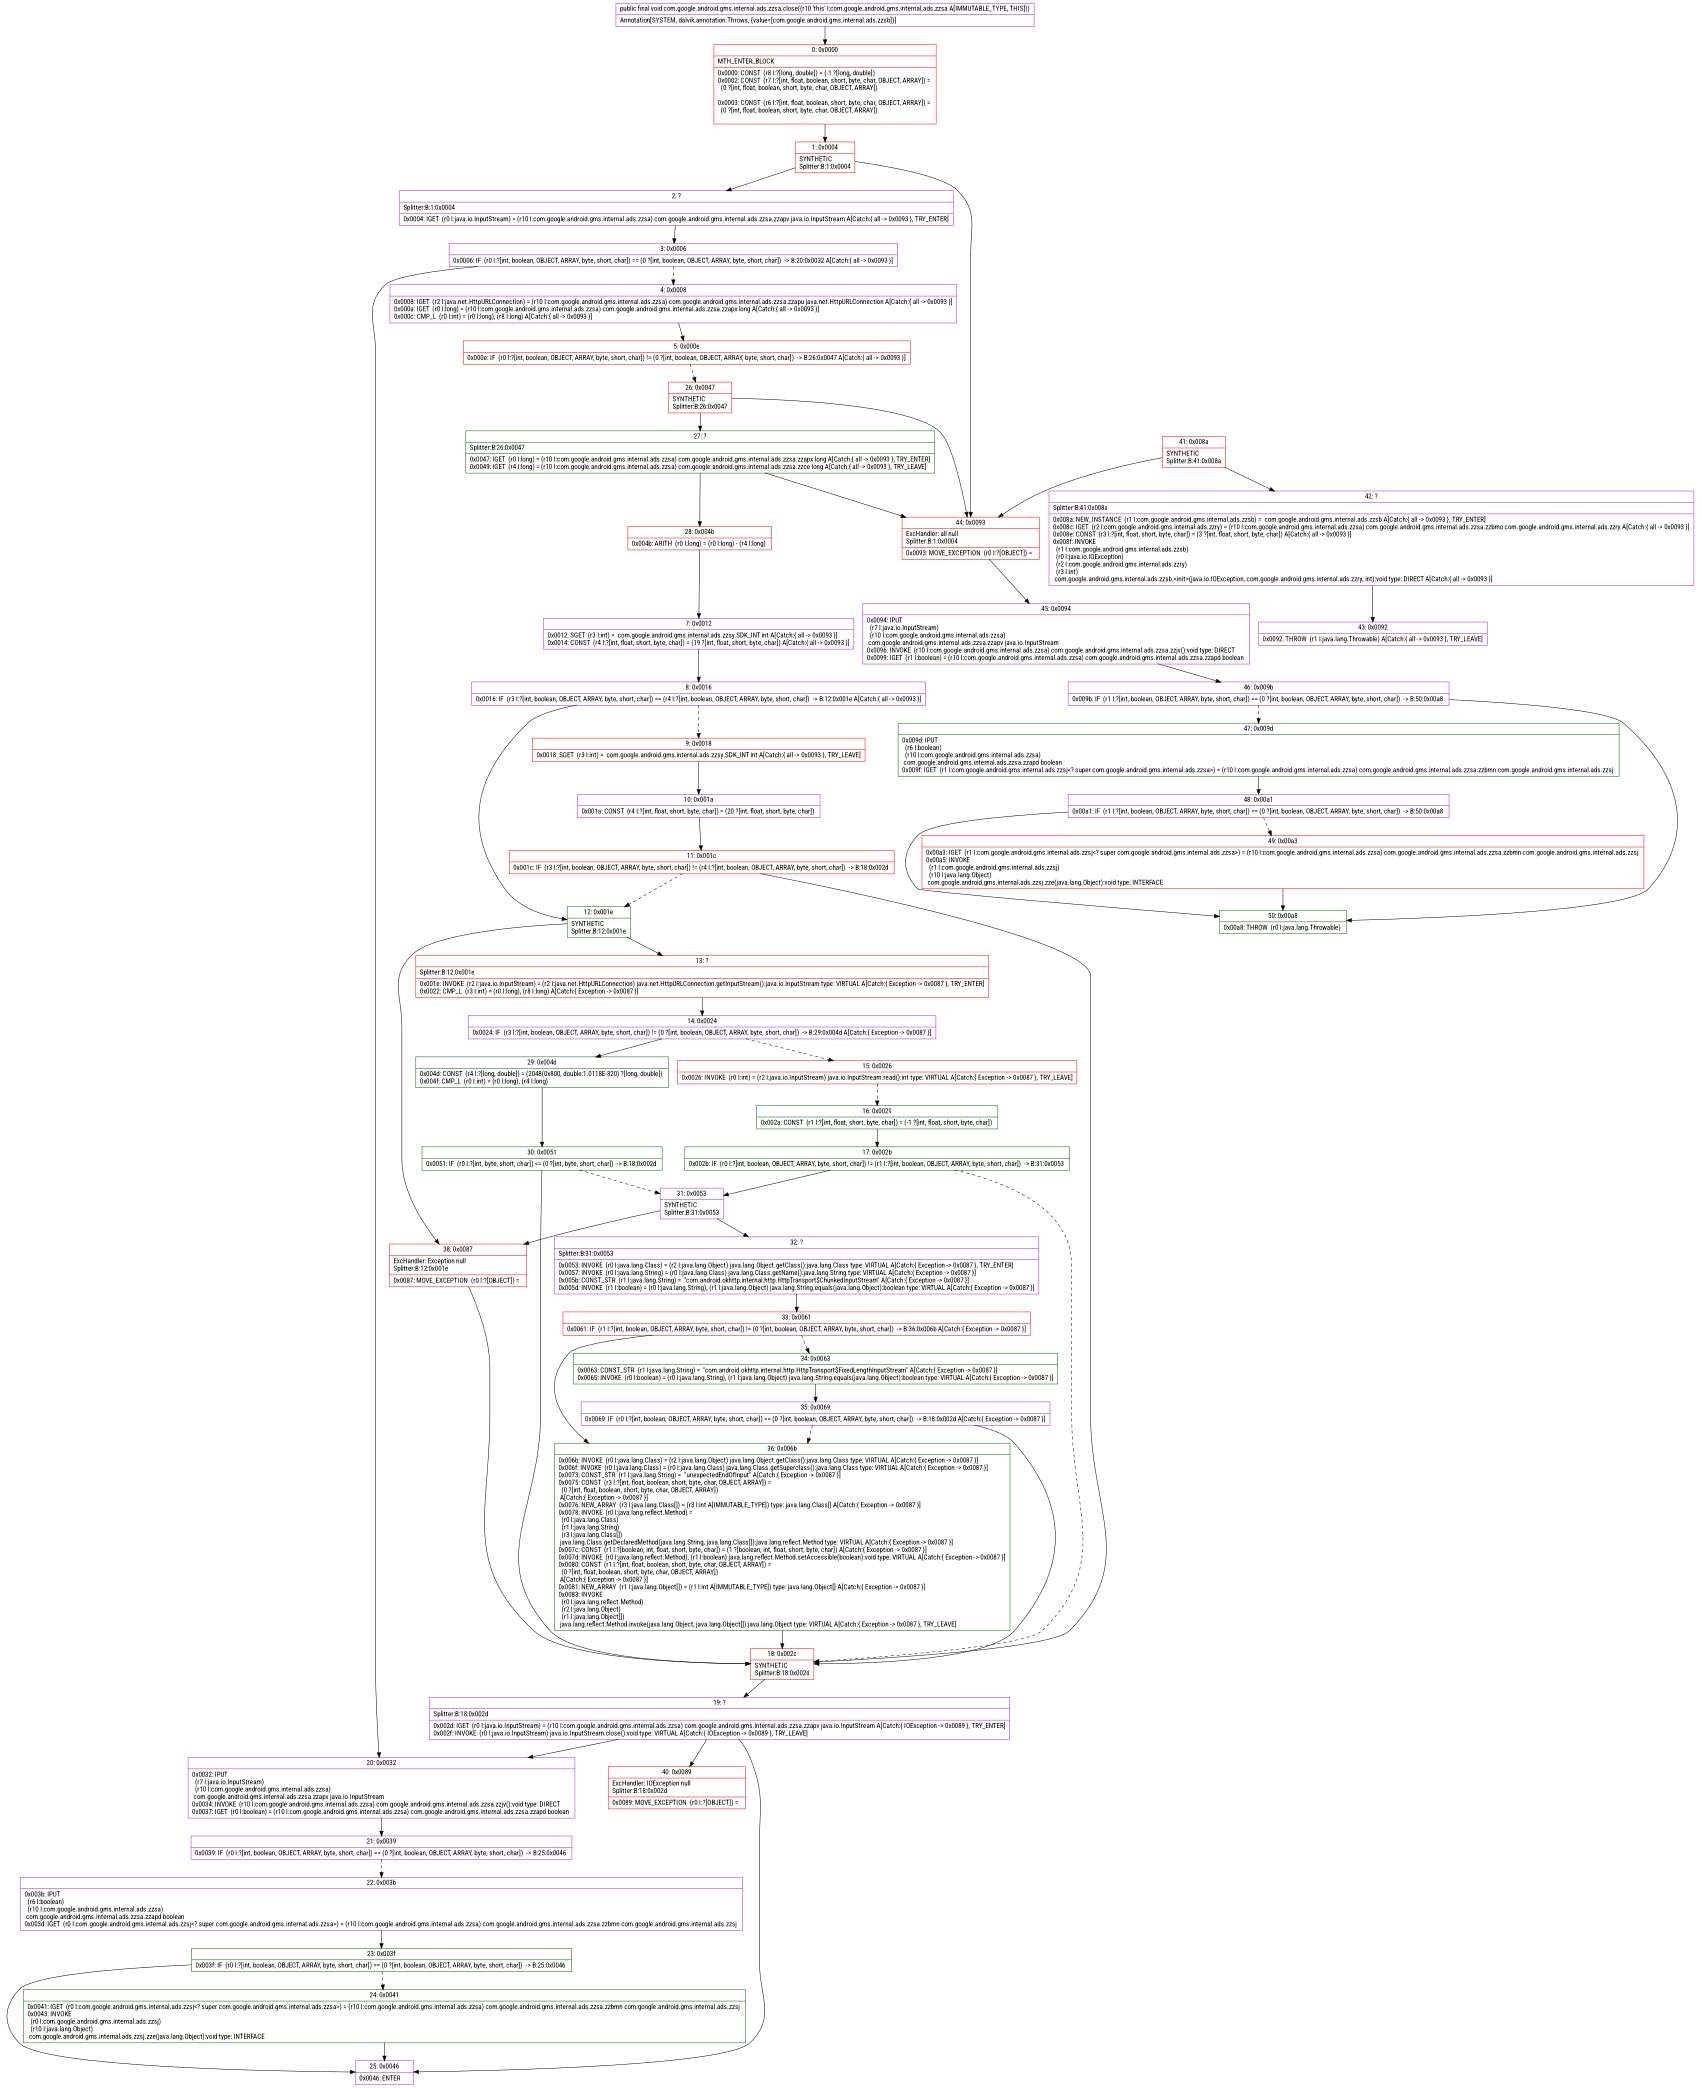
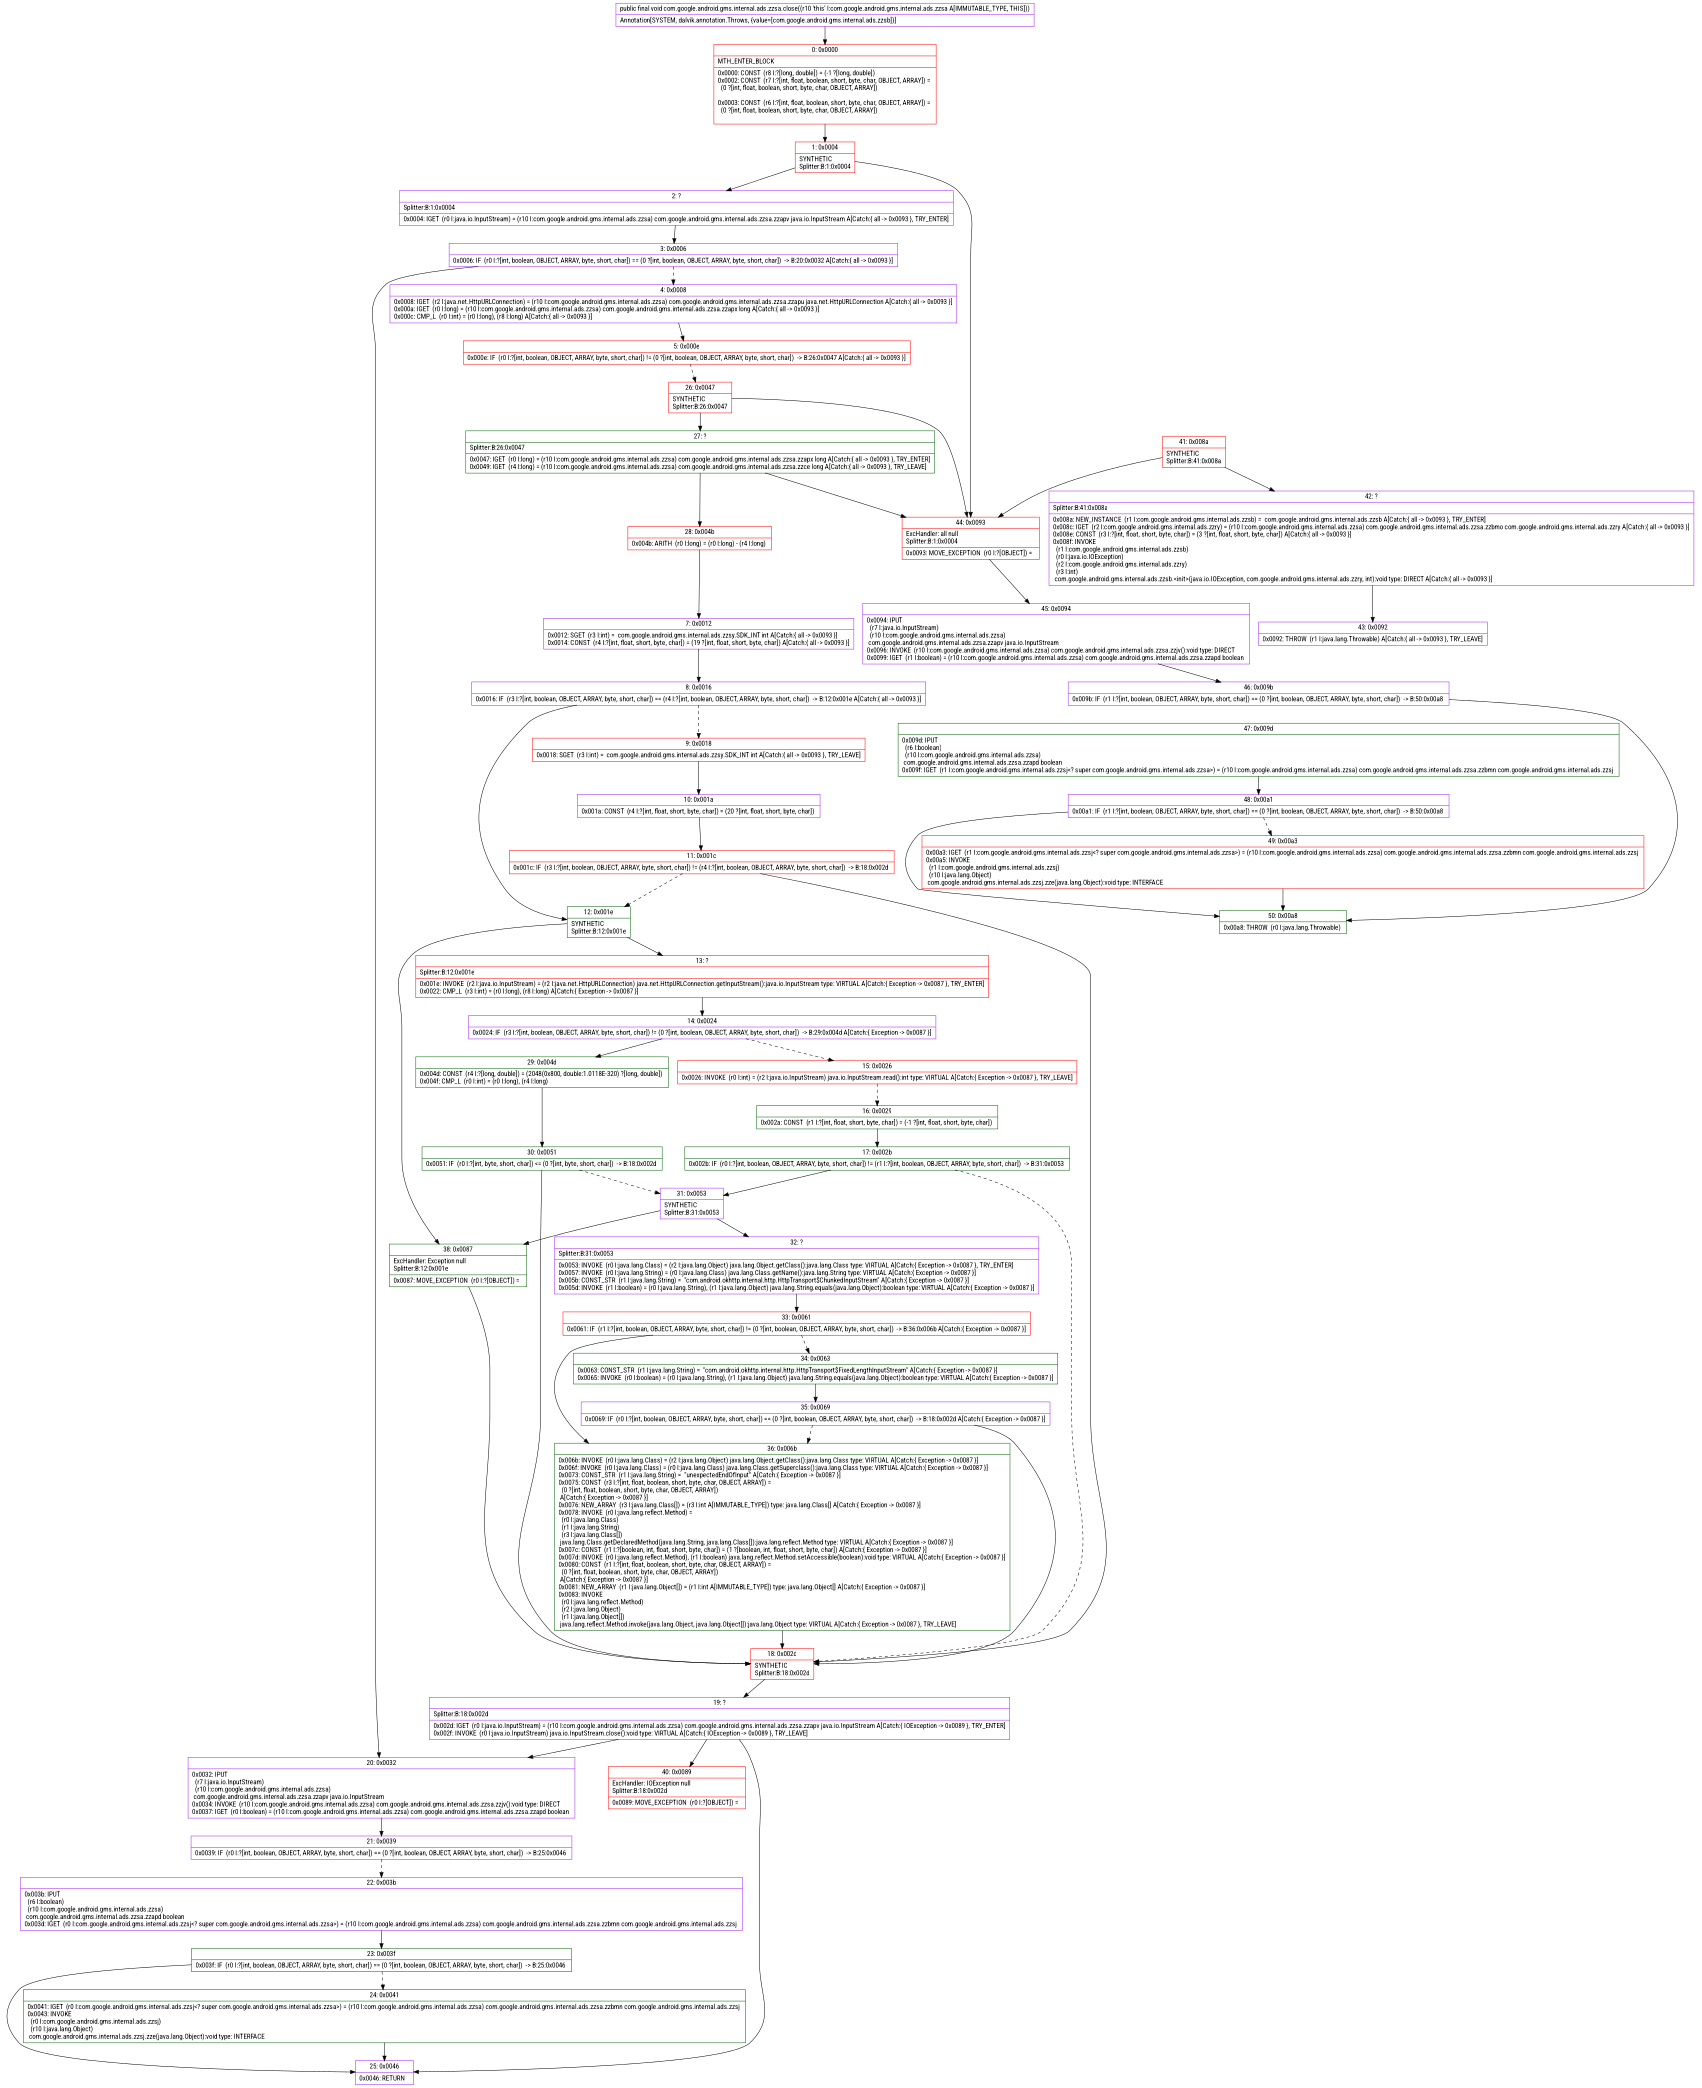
edge "46: 0x009b" -> "47: 0x009d": removed
node "38: 0x0087": color red -> darkgreen
node "25: 0x0046": text "0x0046: ENTER" -> "0x0046: RETURN"
